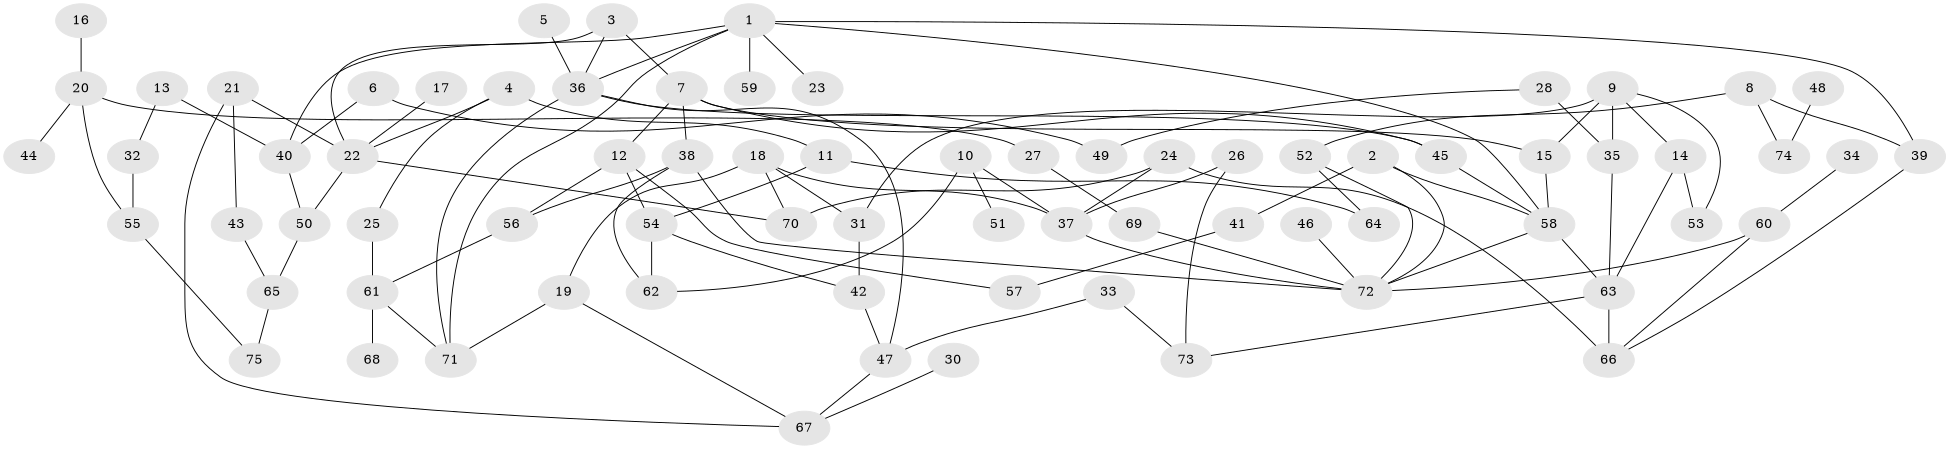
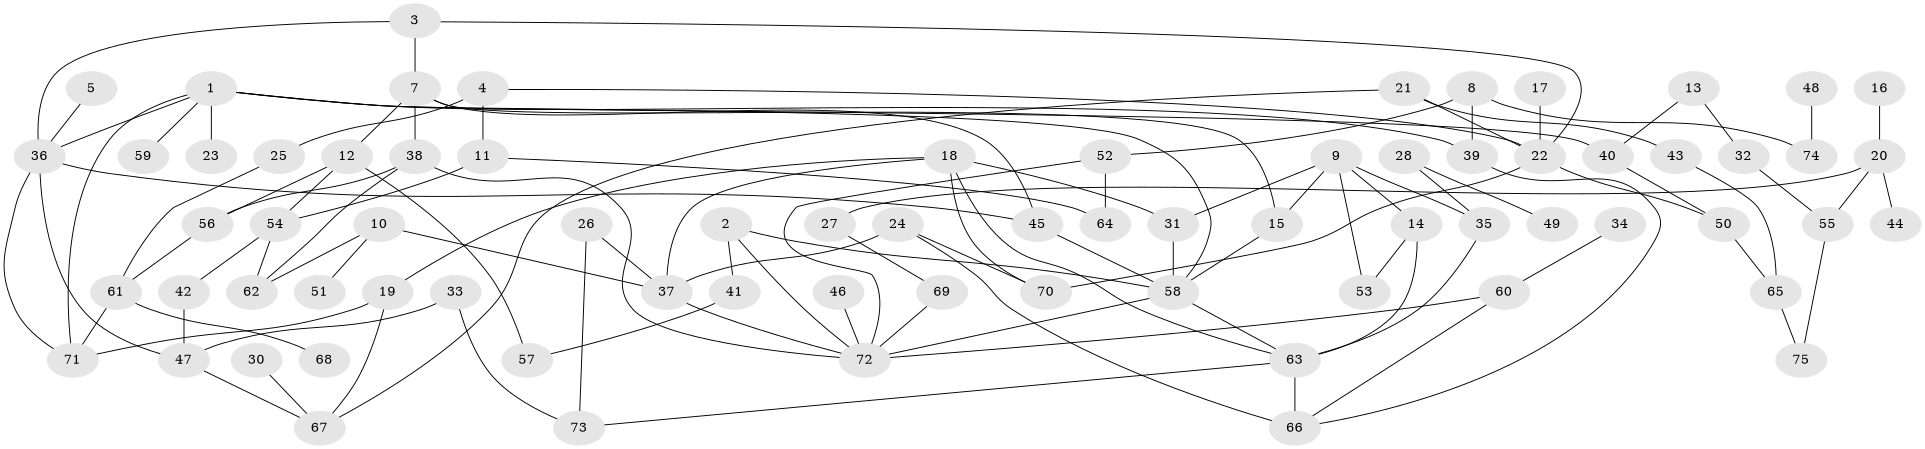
node "6": removed
edge "31" -- "42": now "31" -- "58"
edge "18" -- "63": added
